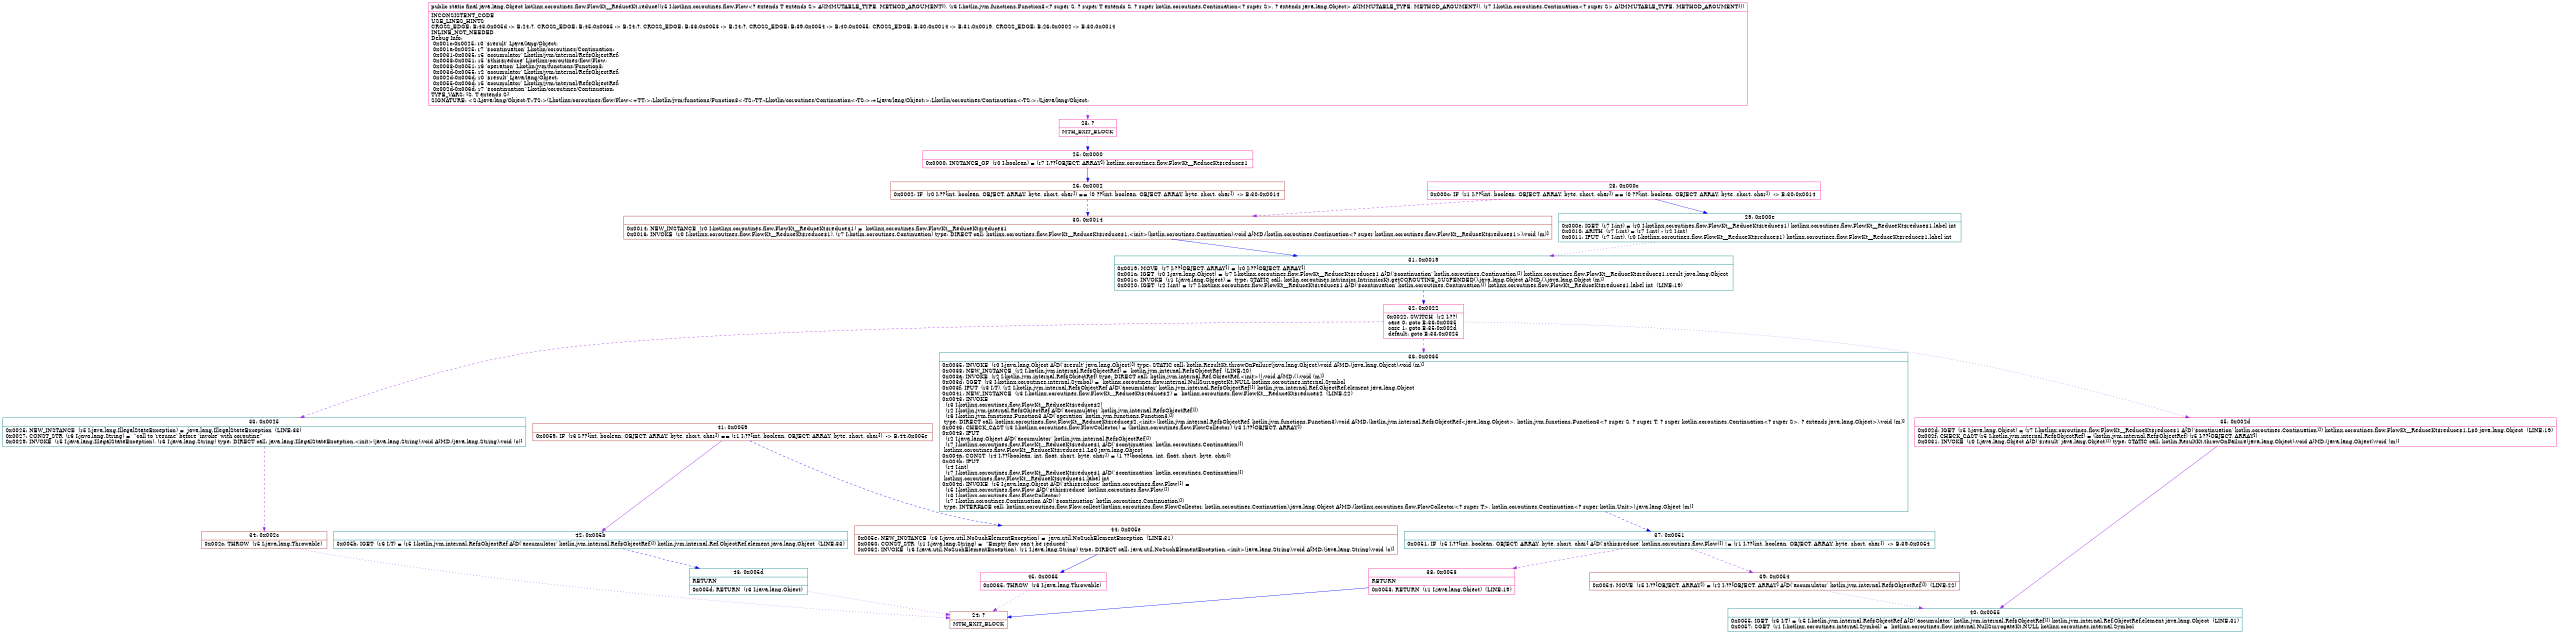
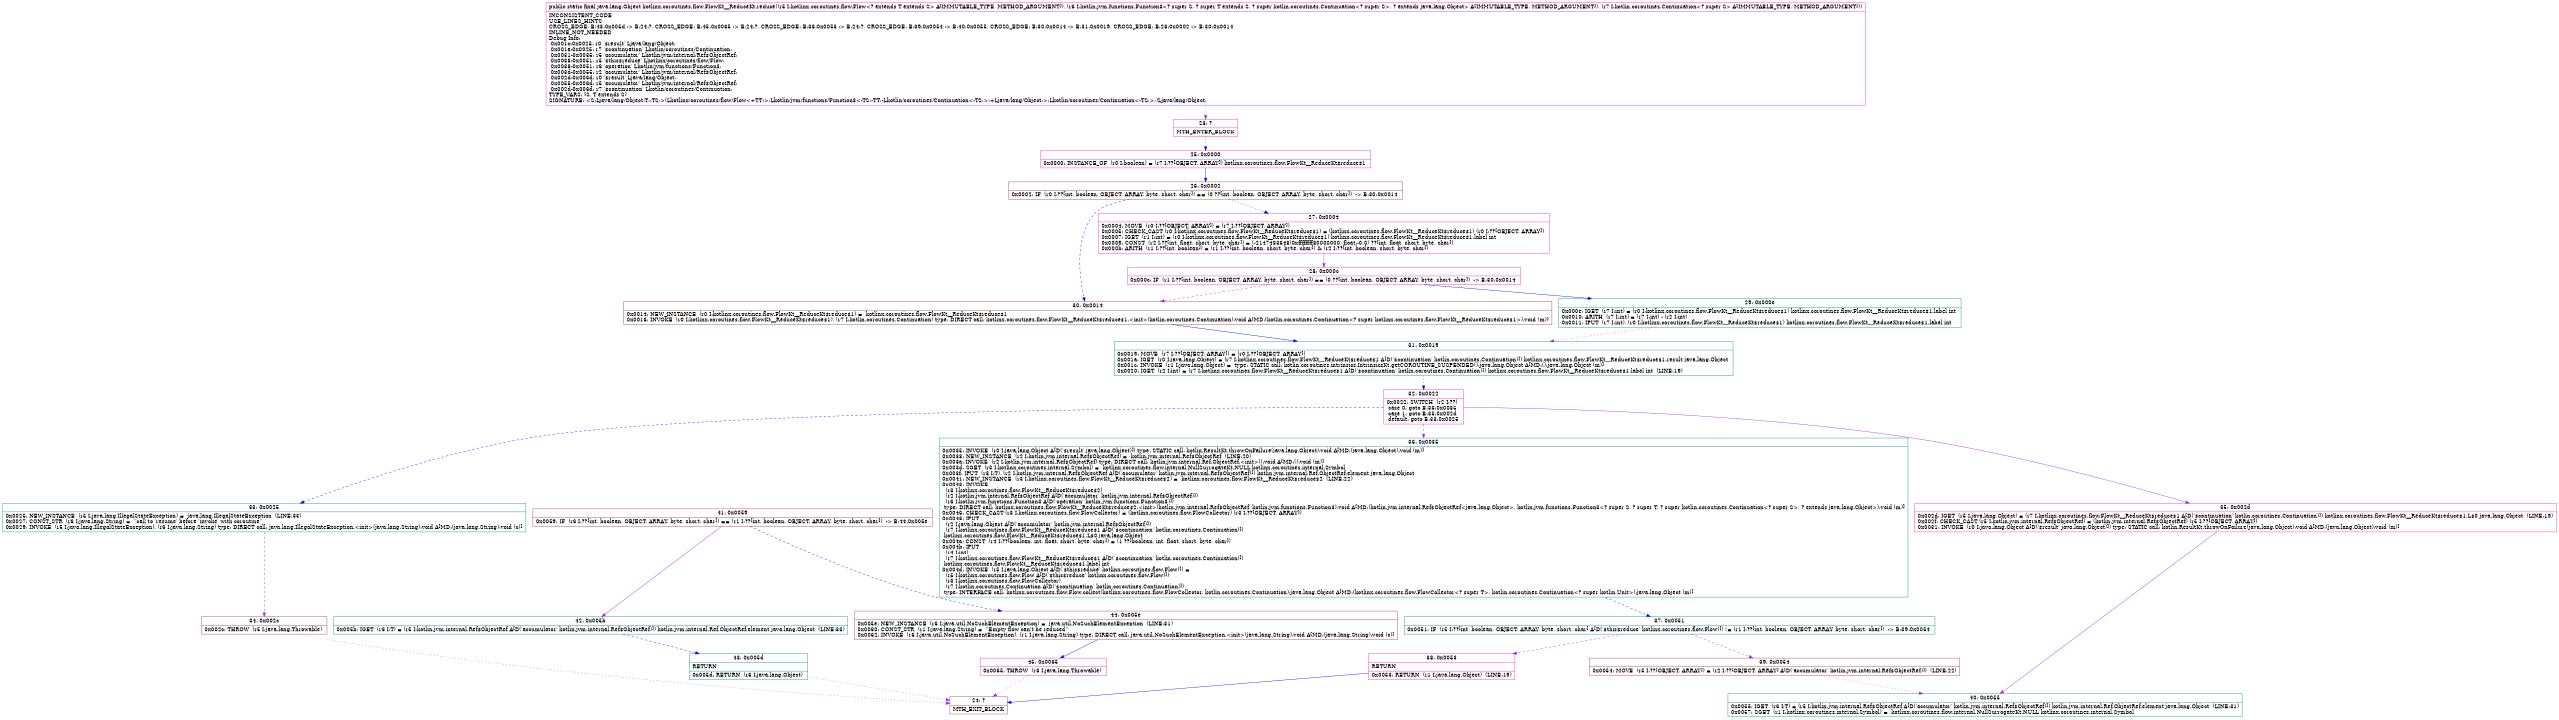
node "23: ?": text "MTH_EXIT_BLOCK" -> "MTH_ENTER_BLOCK"
node "27: 0x0004": added
edge "31: 0x0019" -> "32: 0x0022": style dashed -> dotted
edge "32: 0x0022" -> "33: 0x0025": color purple -> blue
edge "32: 0x0022" -> "35: 0x002d": style dotted -> solid
